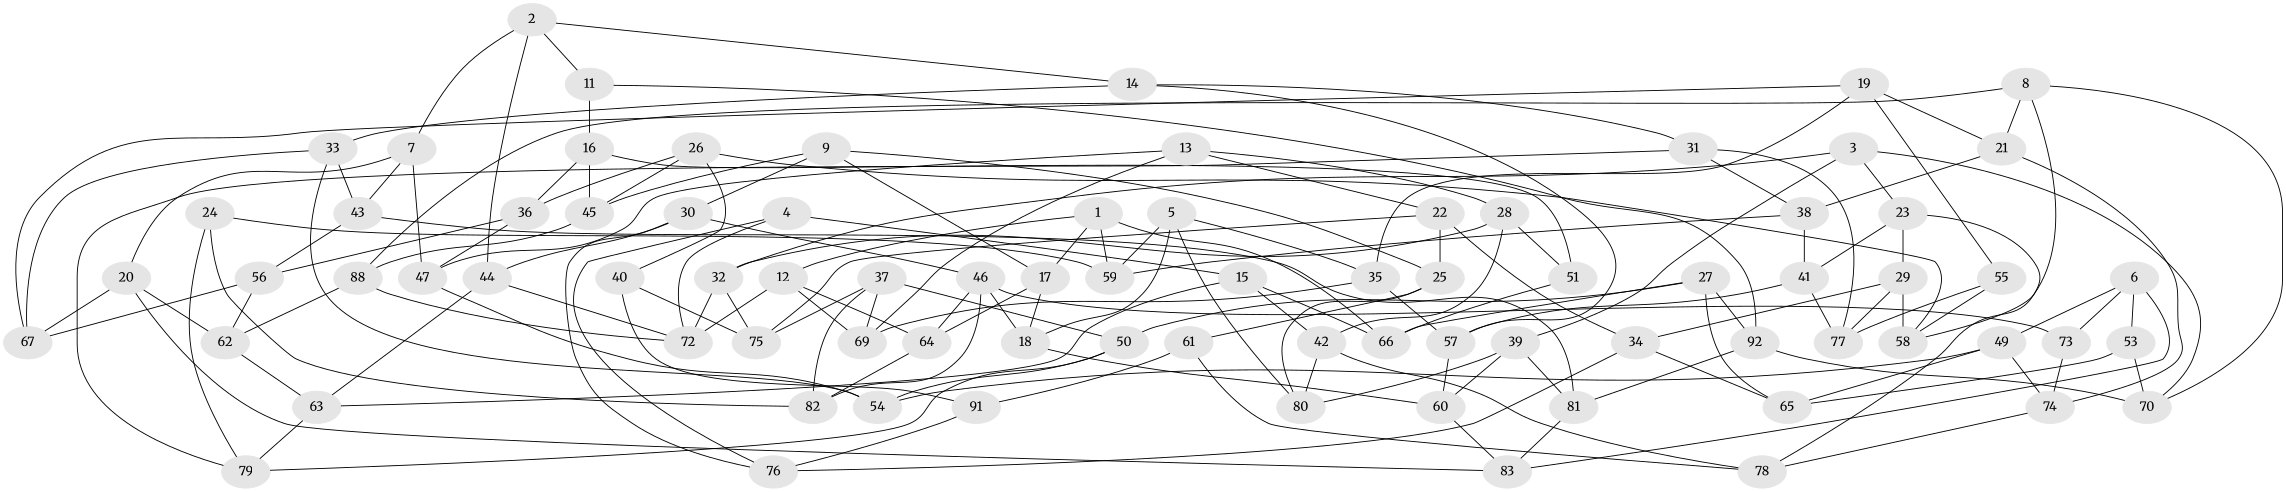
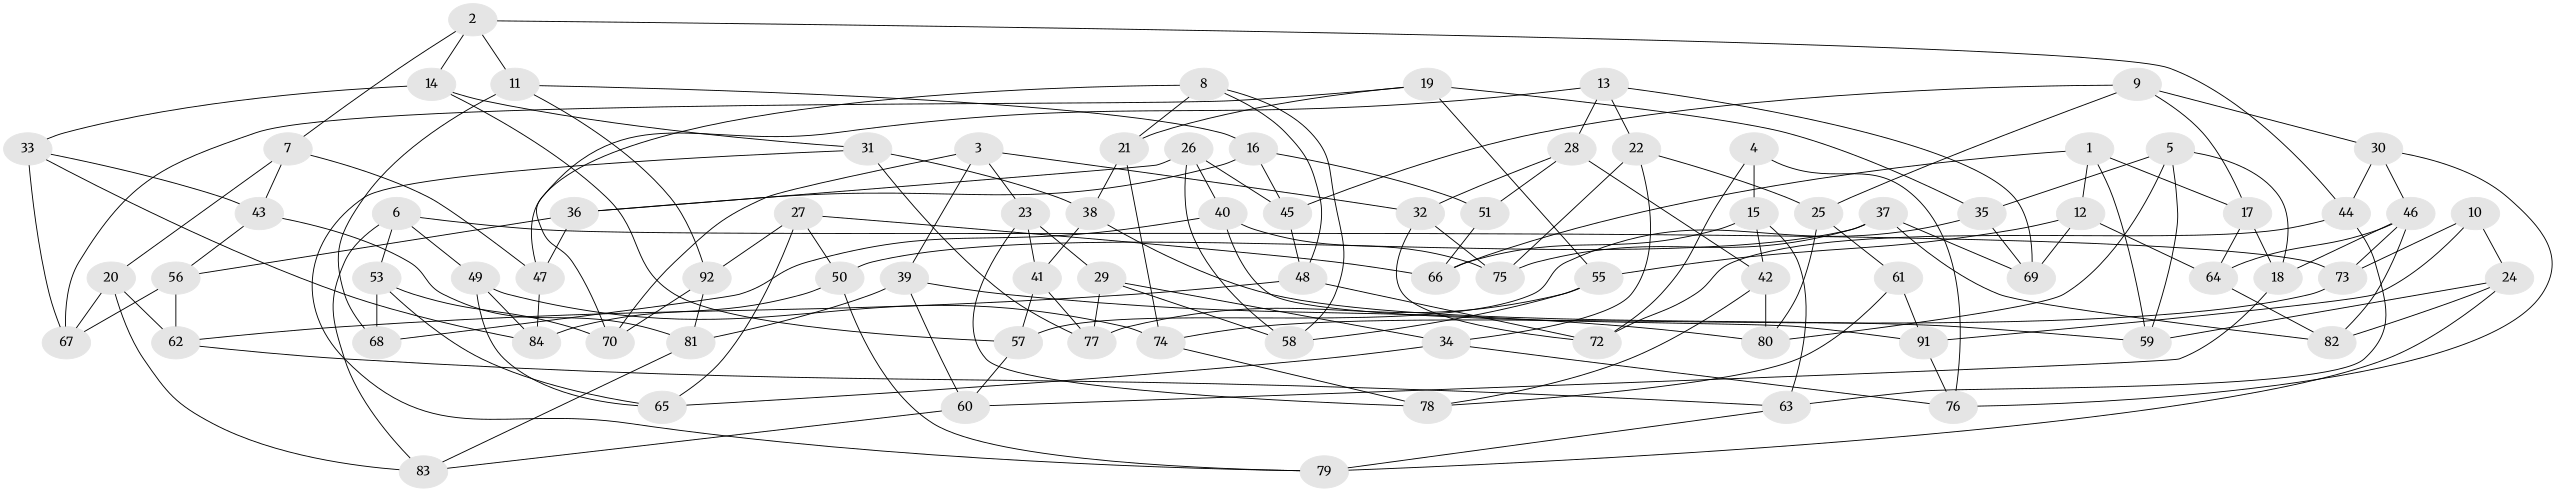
node "10": added
node "88": label "88" -> "48"
edge "12" -- "72": now "12" -- "55"
node "68": added
node "54": label "54" -> "84"
